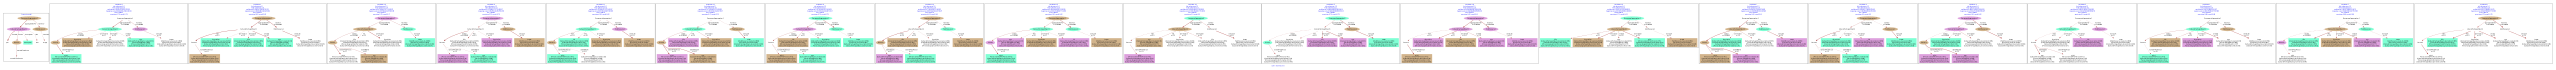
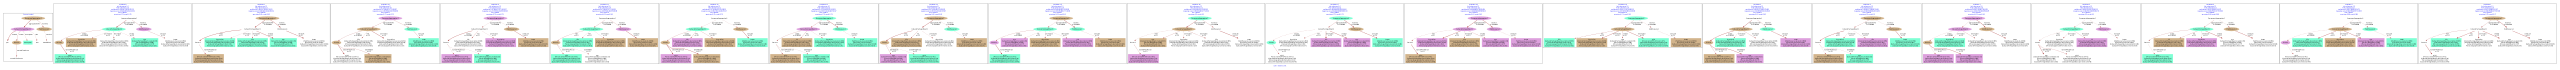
node "image": label "image" -> "dateOfBirth"
